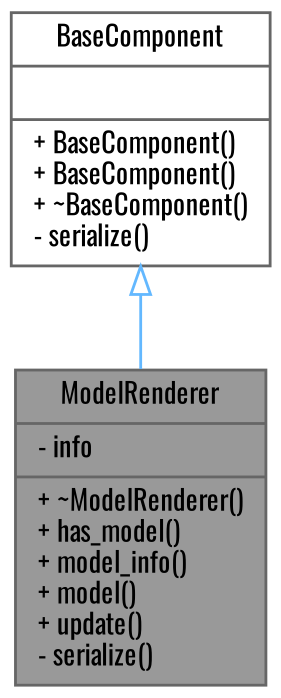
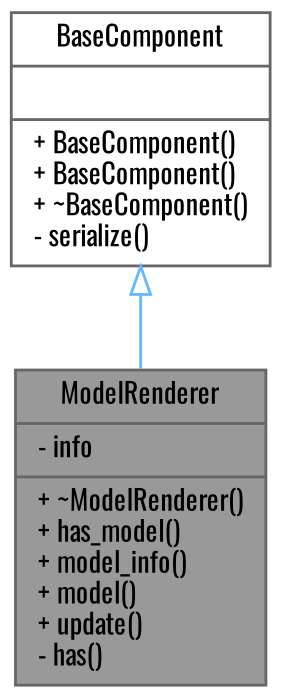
node "ModelRenderer": text "- serialize()" -> "- has()"
